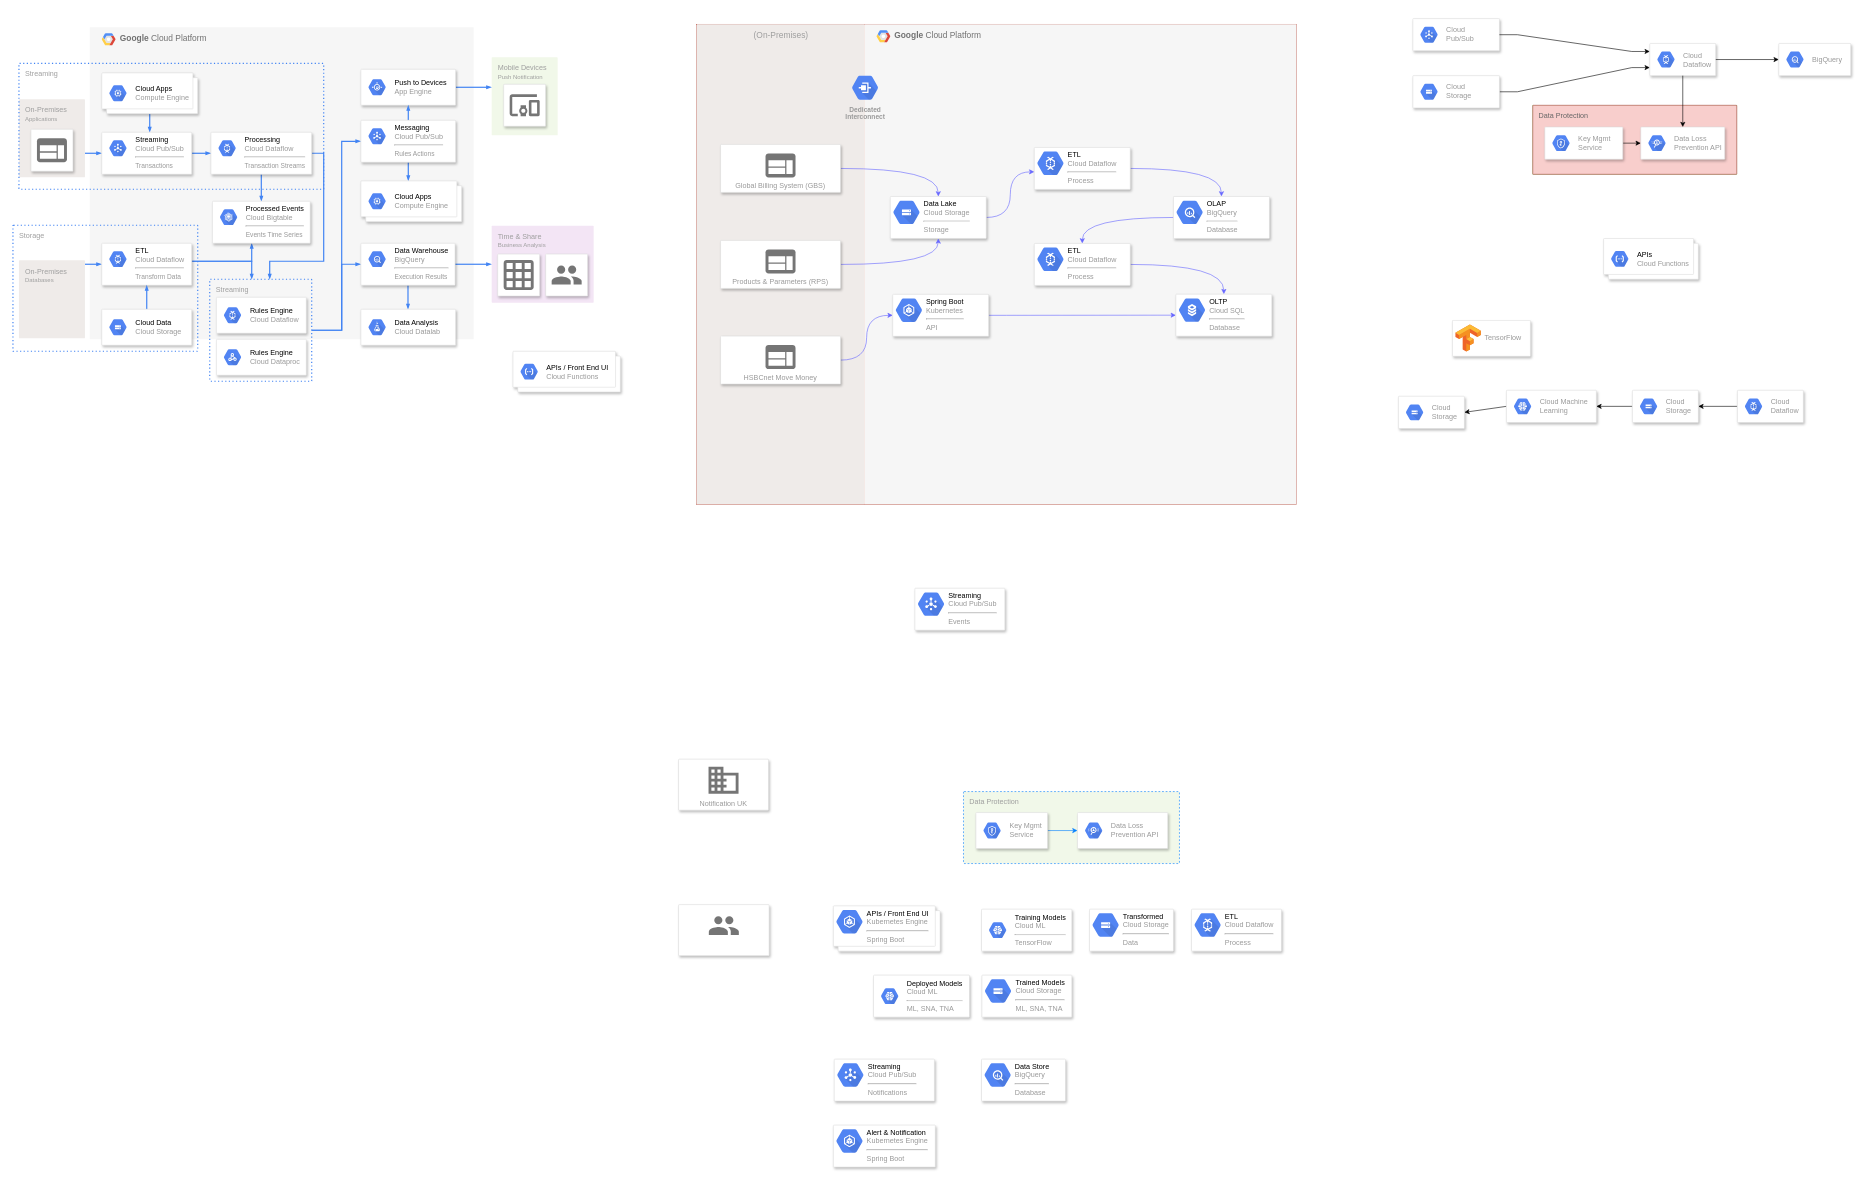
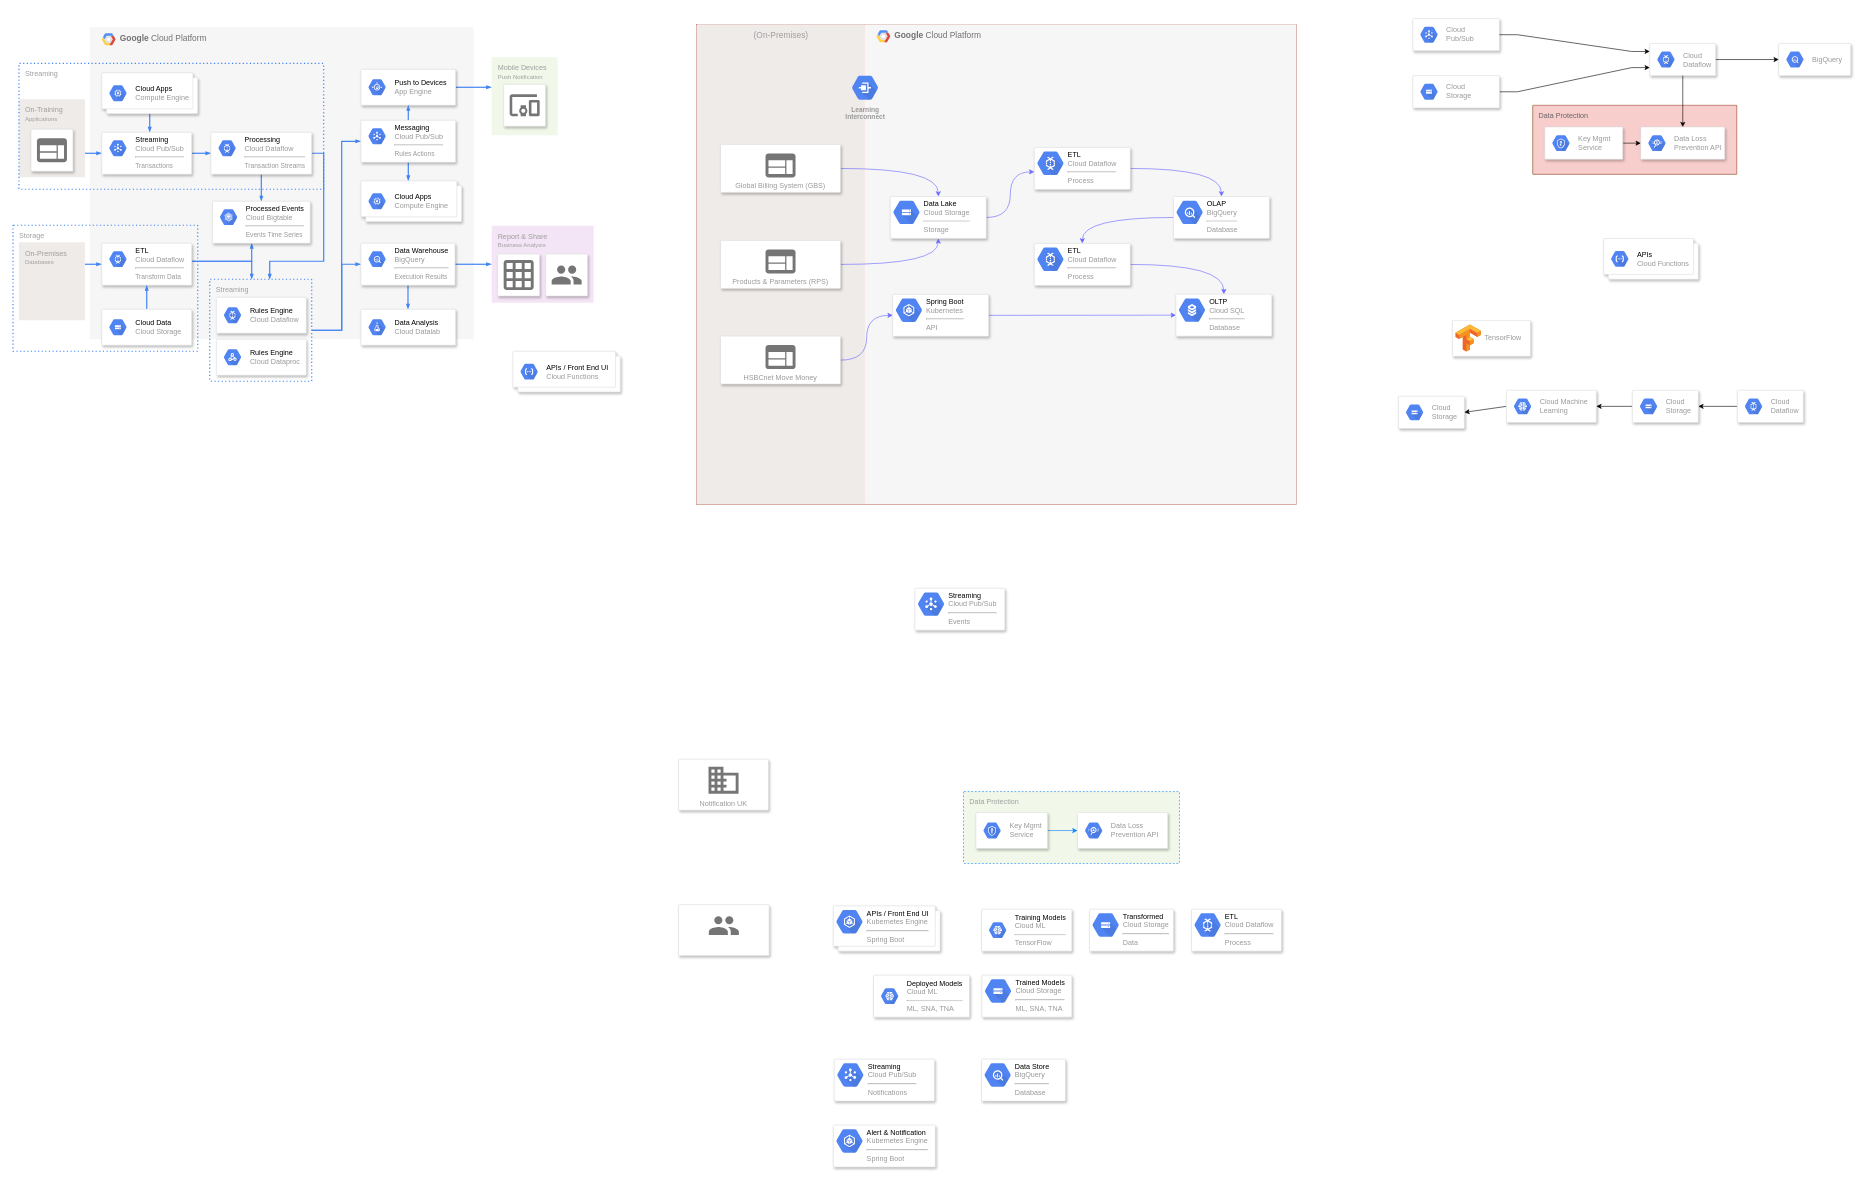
node "Dedicated Interconnect": label "Dedicated Interconnect" -> "Learning Interconnect"
node "On-Premises Applications": label "On-Premises Applications" -> "On-Training Applications"
node "Time & Share Business Analysis": label "Time & Share Business Analysis" -> "Report & Share Business Analysis"
node "On-Premises Databases": moved (52, 299) -> (52, 281)
